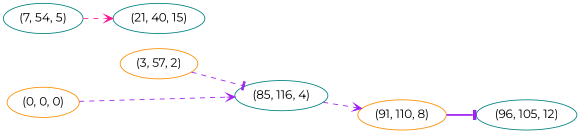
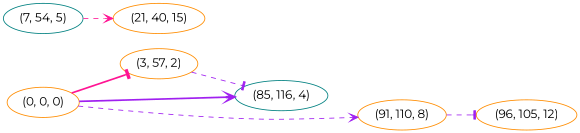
node "(21, 40, 15)": color teal -> darkorange
edge "(0, 0, 0)" -> "(3, 57, 2)": added
edge "(0, 0, 0)" -> "(85, 116, 4)": style dashed -> bold
edge "(85, 116, 4)" -> "(91, 110, 8)": now "(0, 0, 0)" -> "(91, 110, 8)"
edge "(91, 110, 8)" -> "(96, 105, 12)": style bold -> dashed
node "(96, 105, 12)": color teal -> darkorange
